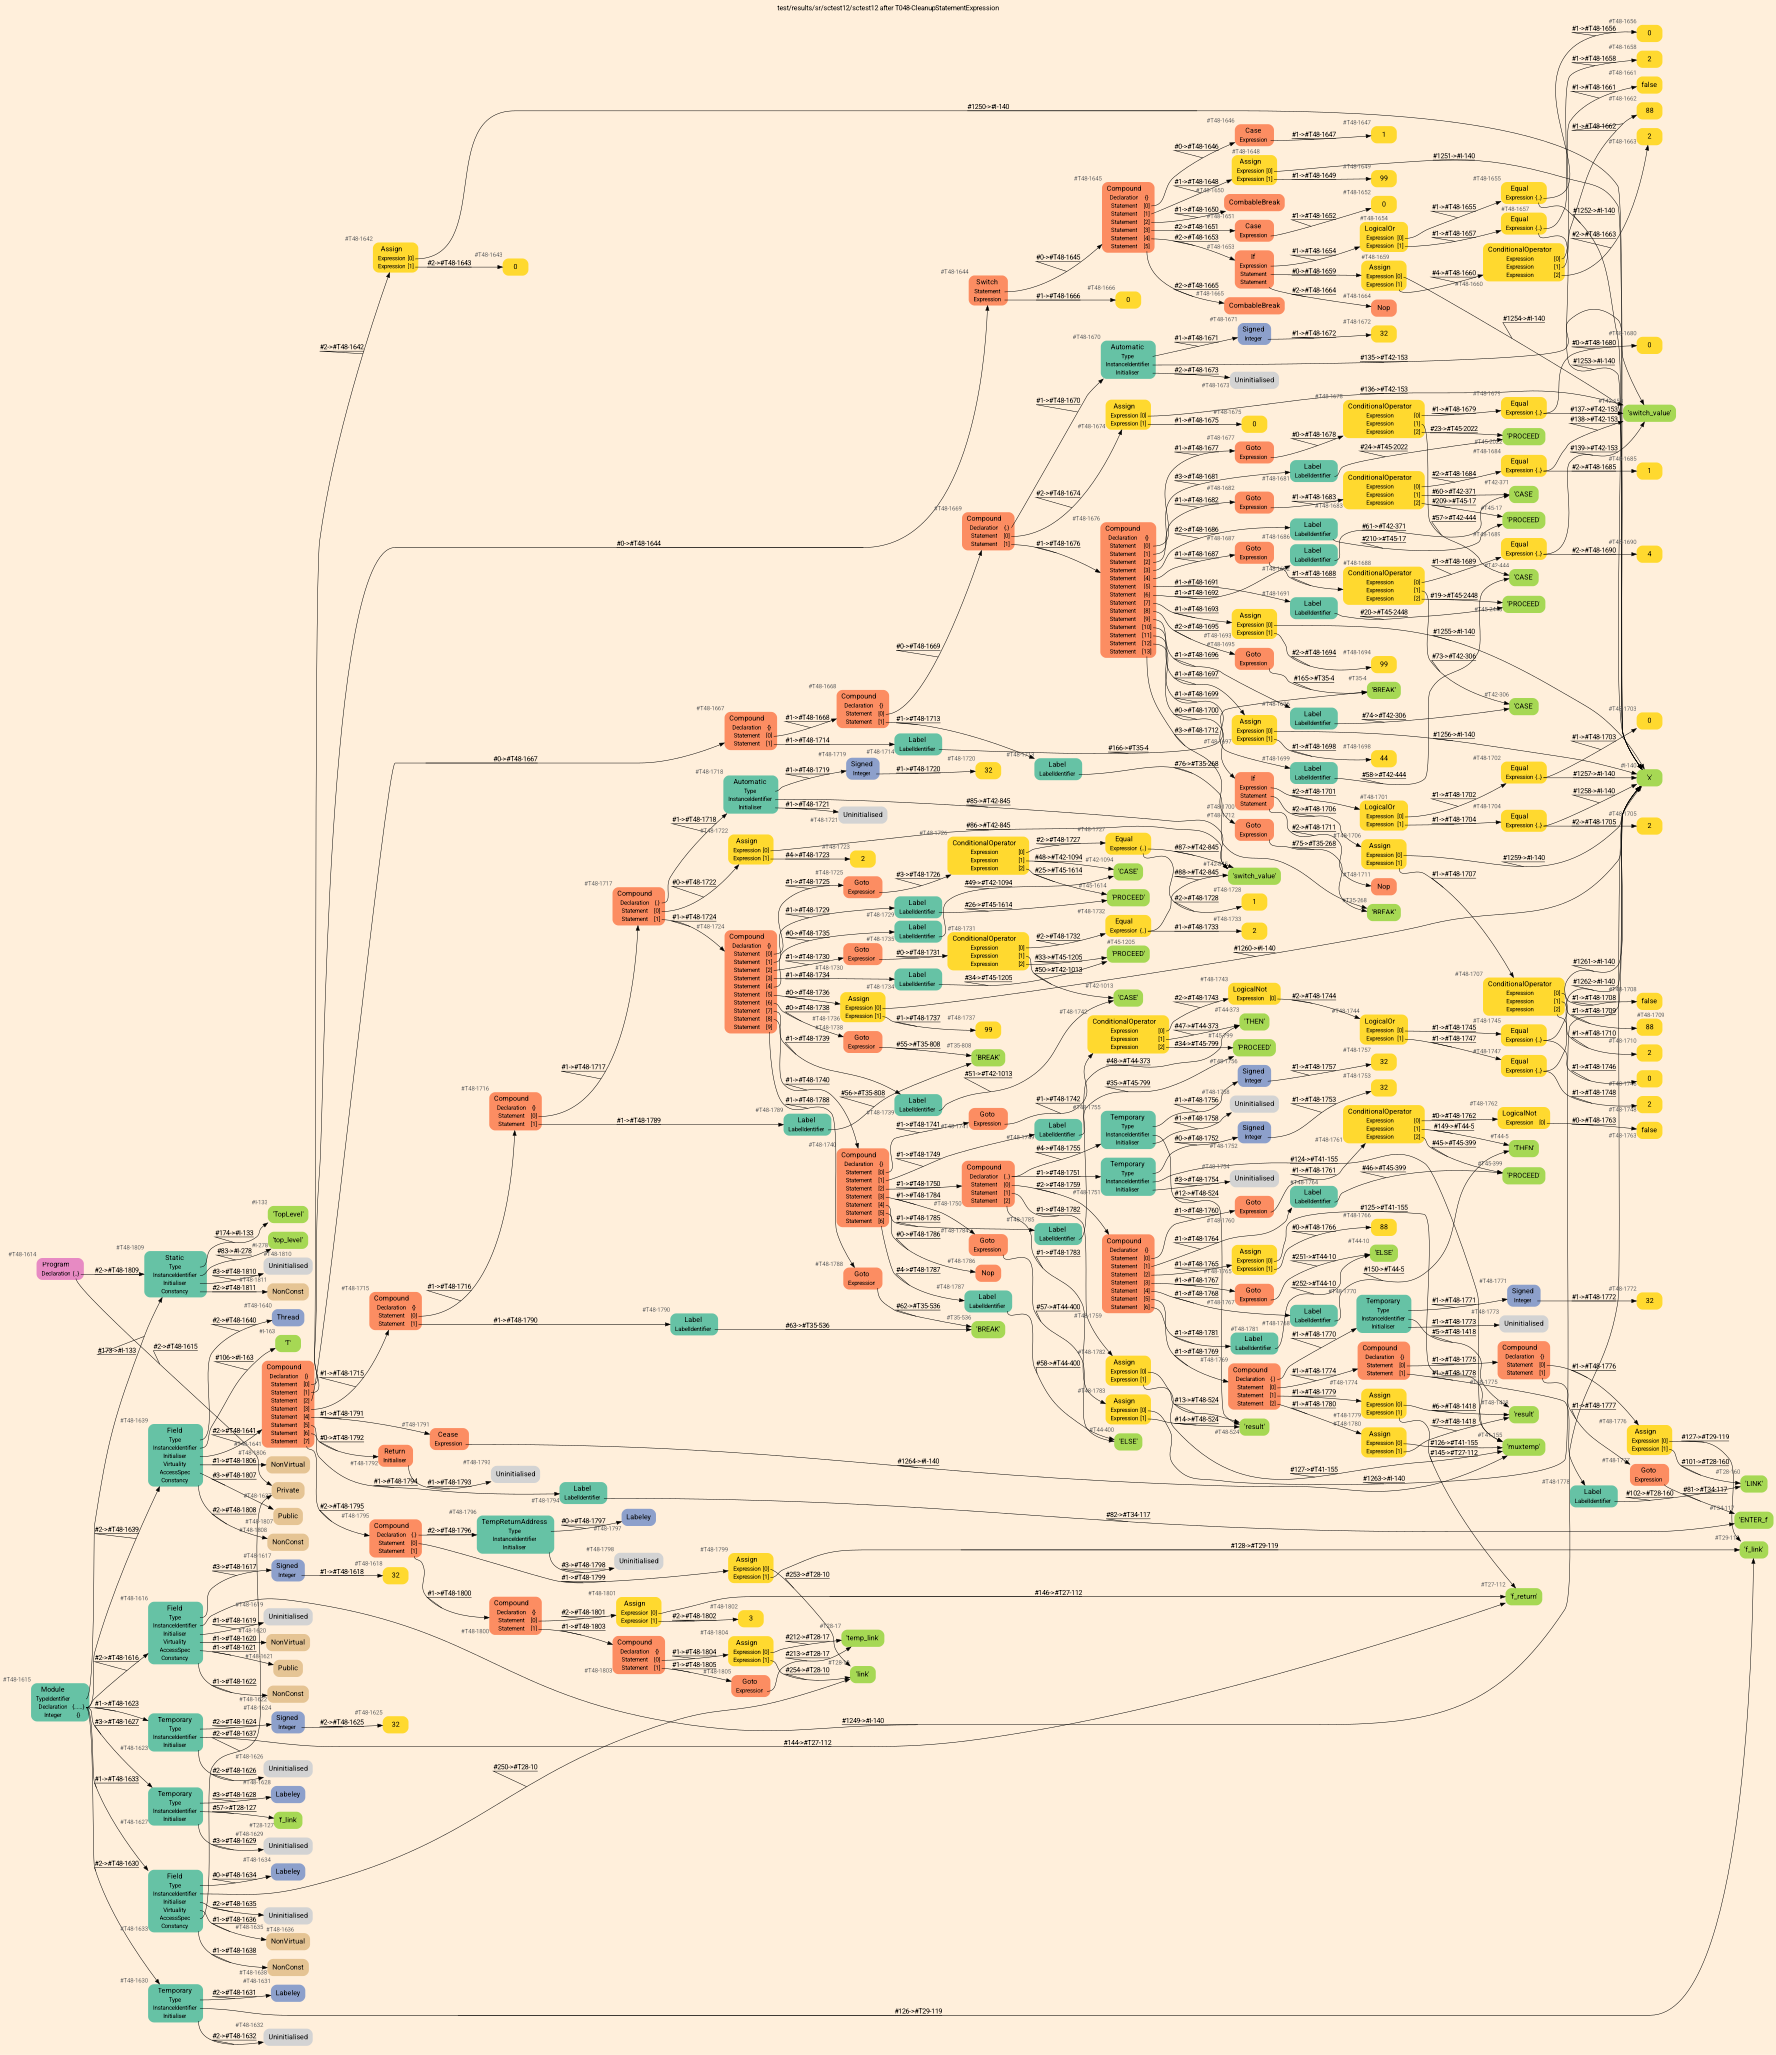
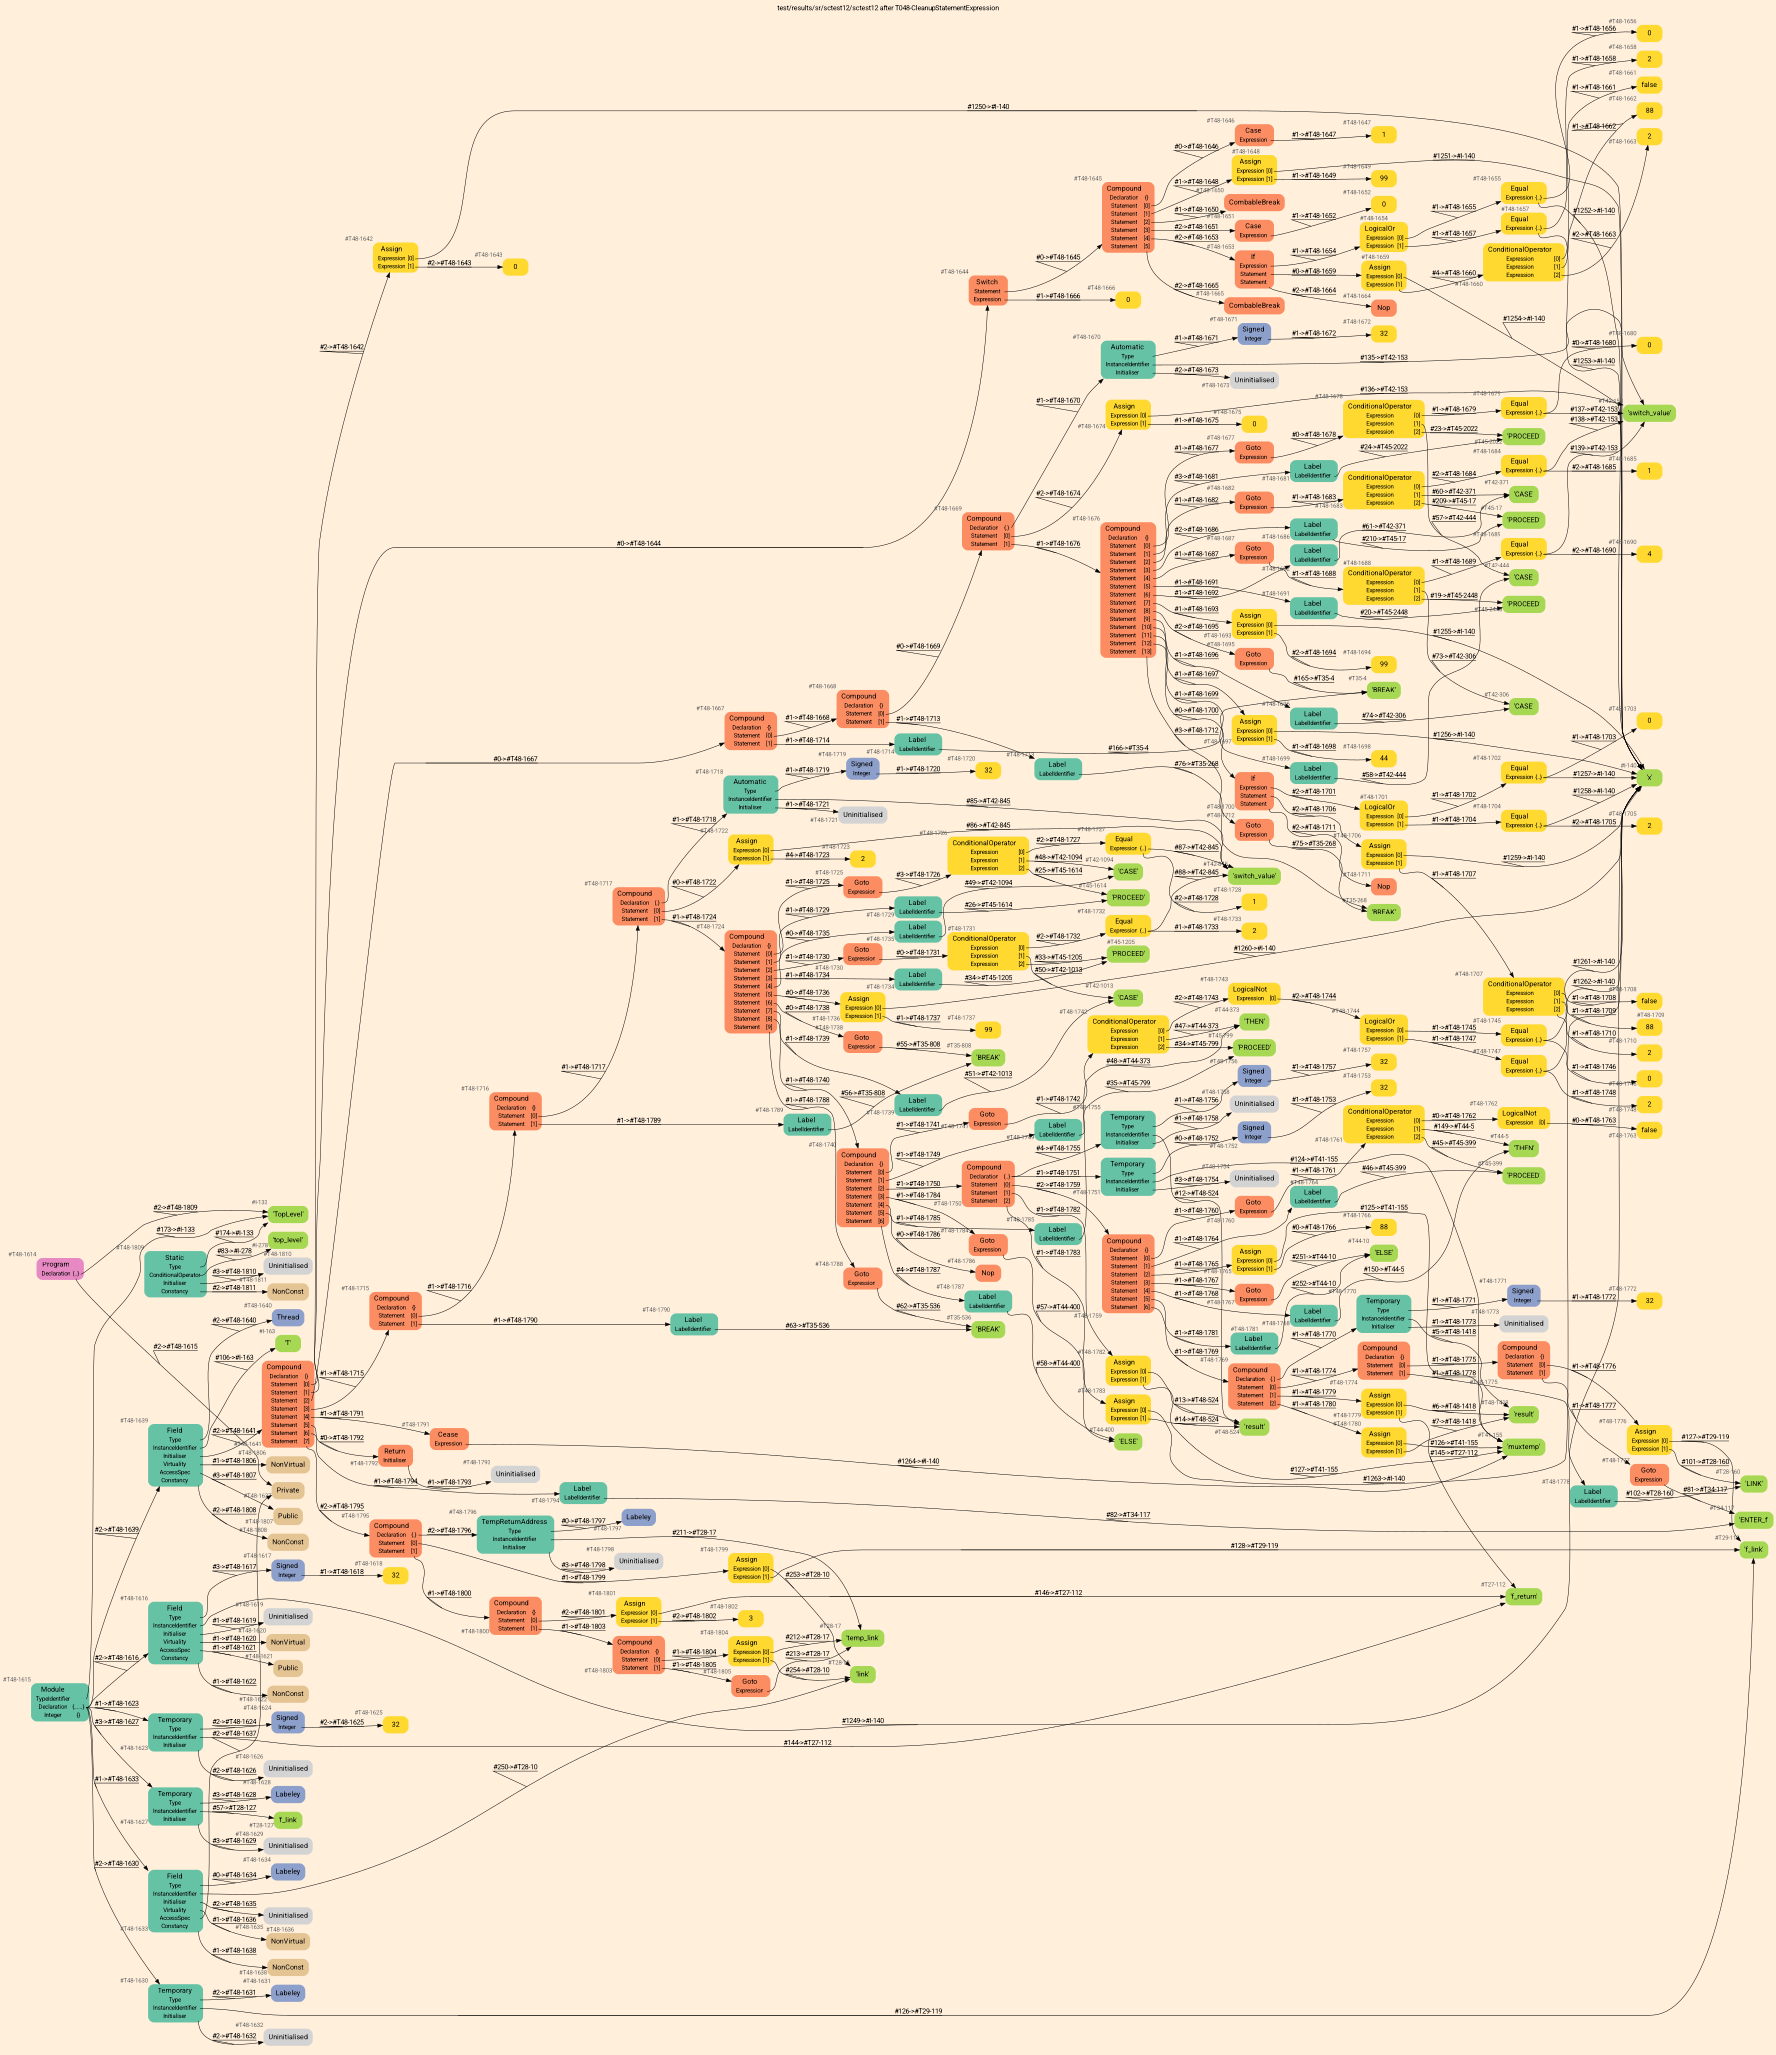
edge "Program" -> "Static": now "Program" -> "'TopLevel'"
node "Static": text "InstanceIdentifier" -> "ConditionalOperator"
edge "Module" -> "Static": now "Module" -> "'TopLevel'"
edge "TempReturnAddress" -> "'temp_link'": added, label "#211->#T28-17"
